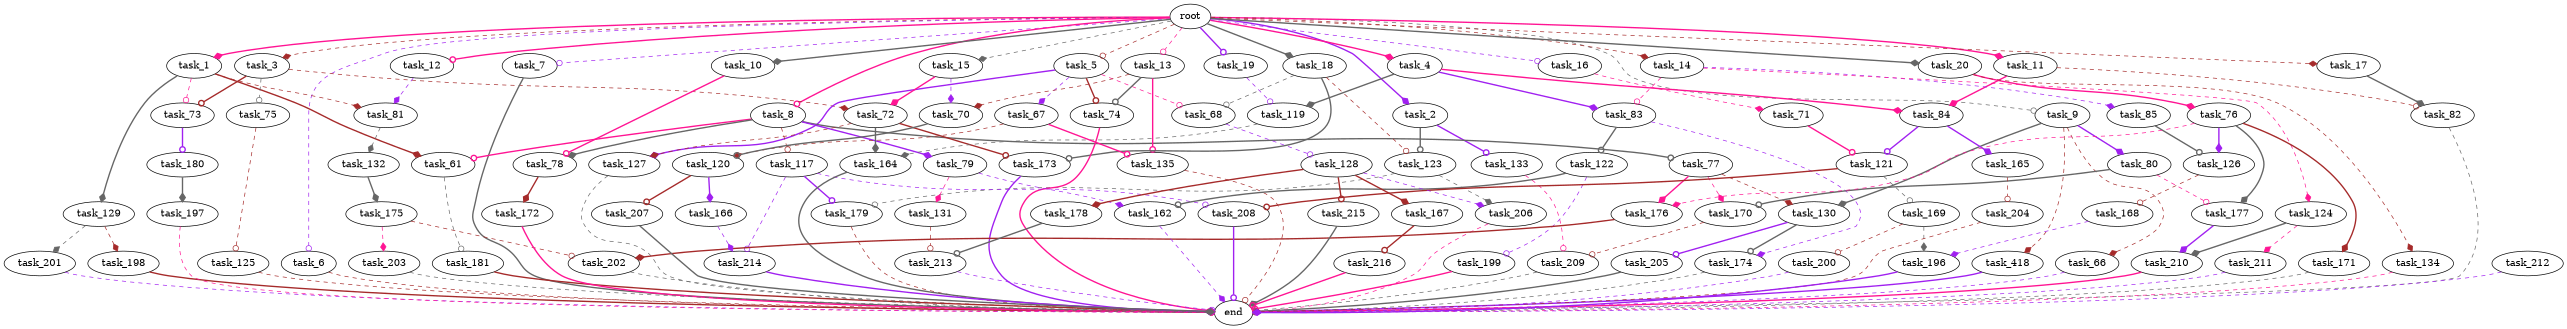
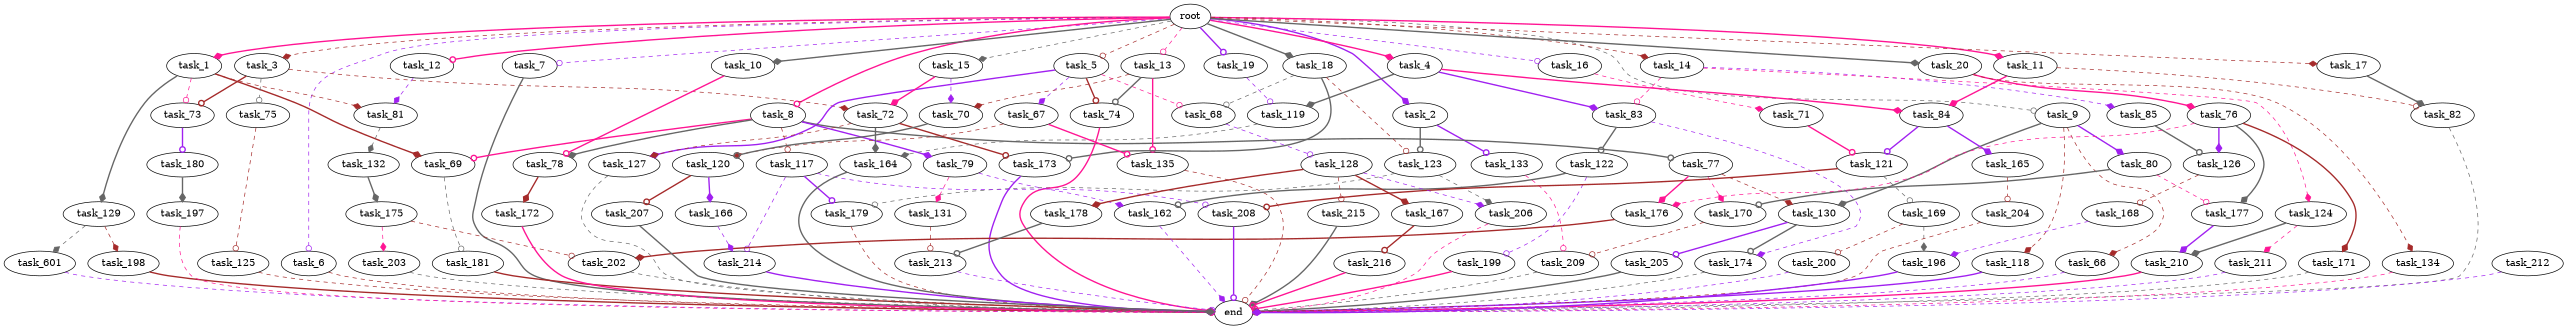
node "task_61": label "task_61" -> "task_69"
edge "task_128" -> "task_215": style bold -> dashed
node "task_201": label "task_201" -> "task_601"
node "task_418": label "task_418" -> "task_118"
